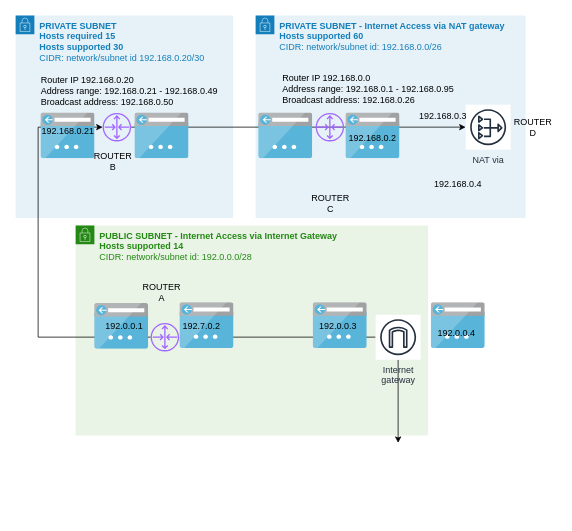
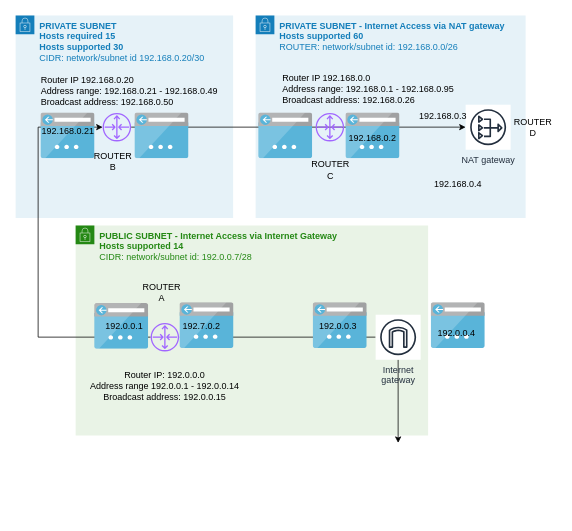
node "PRIVATE SUBNET - Internet Access via NAT gateway Hosts supported 60 CIDR: network/subnet id: 192.168.0.0/26": label "PRIVATE SUBNET - Internet Access via NAT gateway Hosts supported 60 CIDR: network/subnet id: 192.168.0.0/26" -> "PRIVATE SUBNET - Internet Access via NAT gateway Hosts supported 60 ROUTER: network/subnet id: 192.168.0.0/26"
node "NAT via": label "NAT via" -> "NAT gateway"
node "ROUTER C": moved (330, 204) -> (330, 170)
node "PUBLIC SUBNET - Internet Access via Internet Gateway Hosts supported 14 CIDR: network/subnet id: 192.0.0.0/28": label "PUBLIC SUBNET - Internet Access via Internet Gateway Hosts supported 14 CIDR: network/subnet id: 192.0.0.0/28" -> "PUBLIC SUBNET - Internet Access via Internet Gateway Hosts supported 14 CIDR: network/subnet id: 192.0.0.7/28"
node "Router IP: 192.0.0.0 Address range 192.0.0.1 - 192.0.0.14 Broadcast address: 192.0.0.15": added
